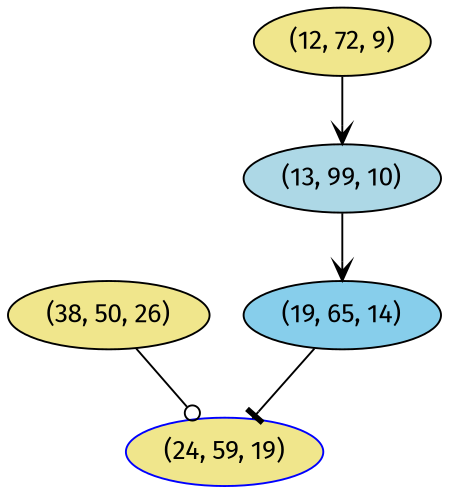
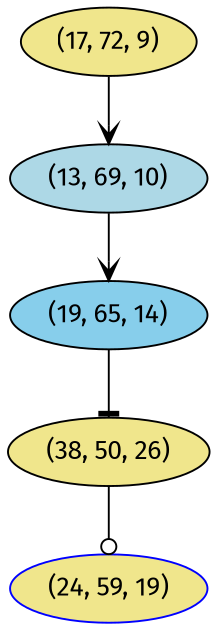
node "(12, 72, 9)": label "(12, 72, 9)" -> "(17, 72, 9)"
node "(13, 99, 10)": label "(13, 99, 10)" -> "(13, 69, 10)"
edge "(19, 65, 14)" -> "(24, 59, 19)": now "(19, 65, 14)" -> "(38, 50, 26)"
